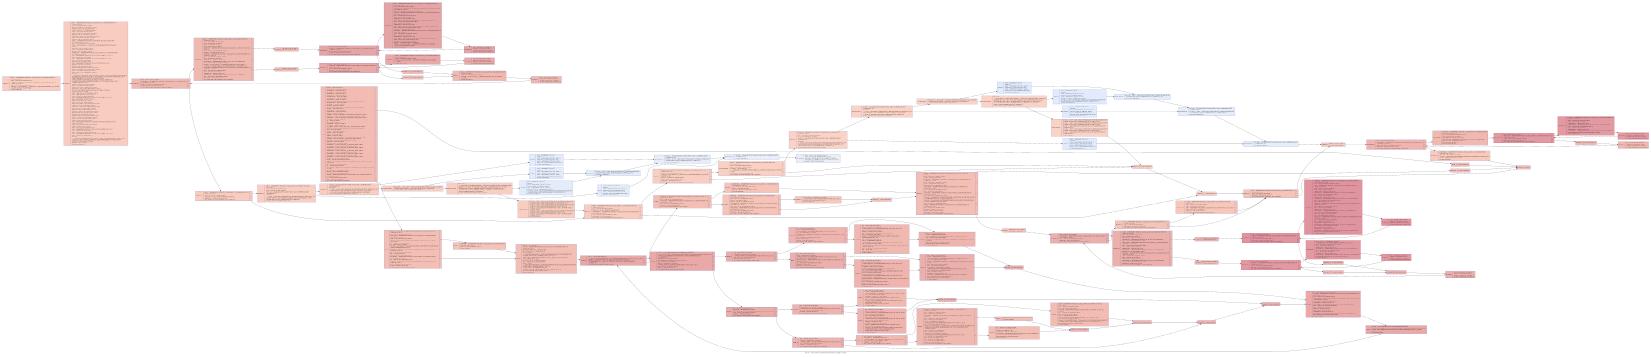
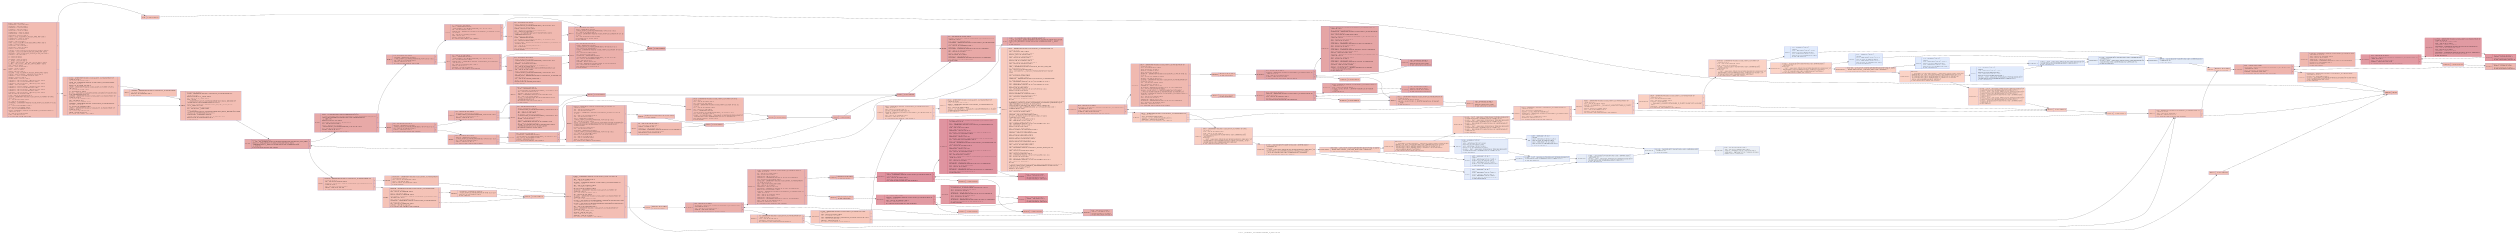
node "if.then164:": added
